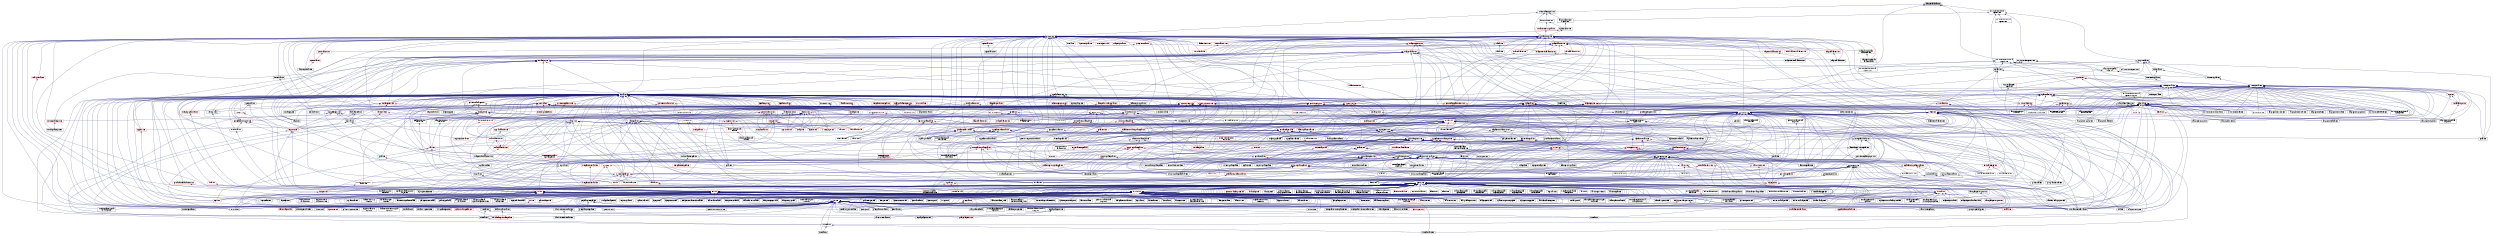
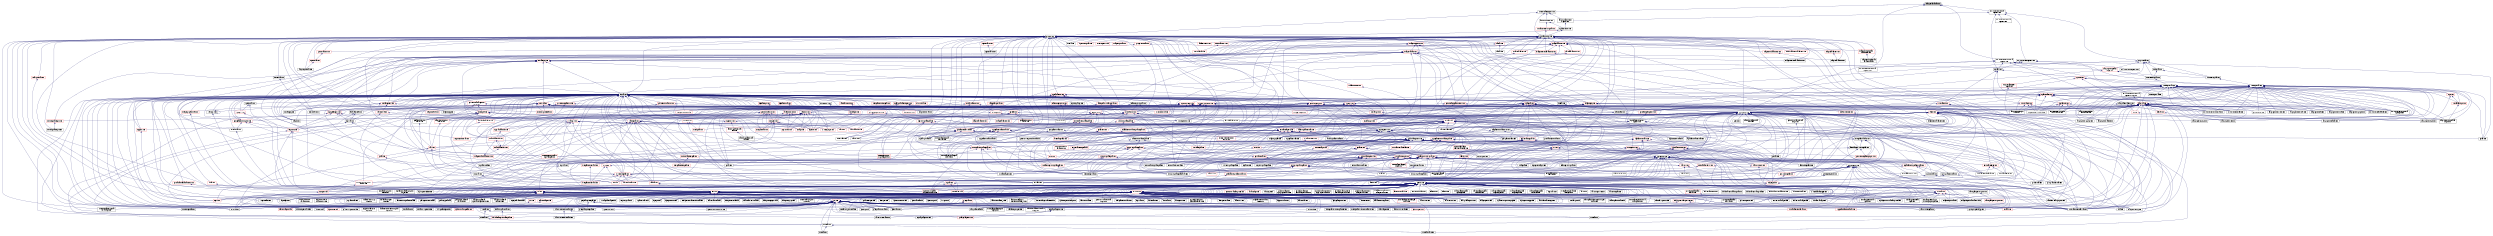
edge "memory_block.cpp" -> "continuation.hpp": now "zero_copy_serialization.cpp" -> "continuation.hpp"
